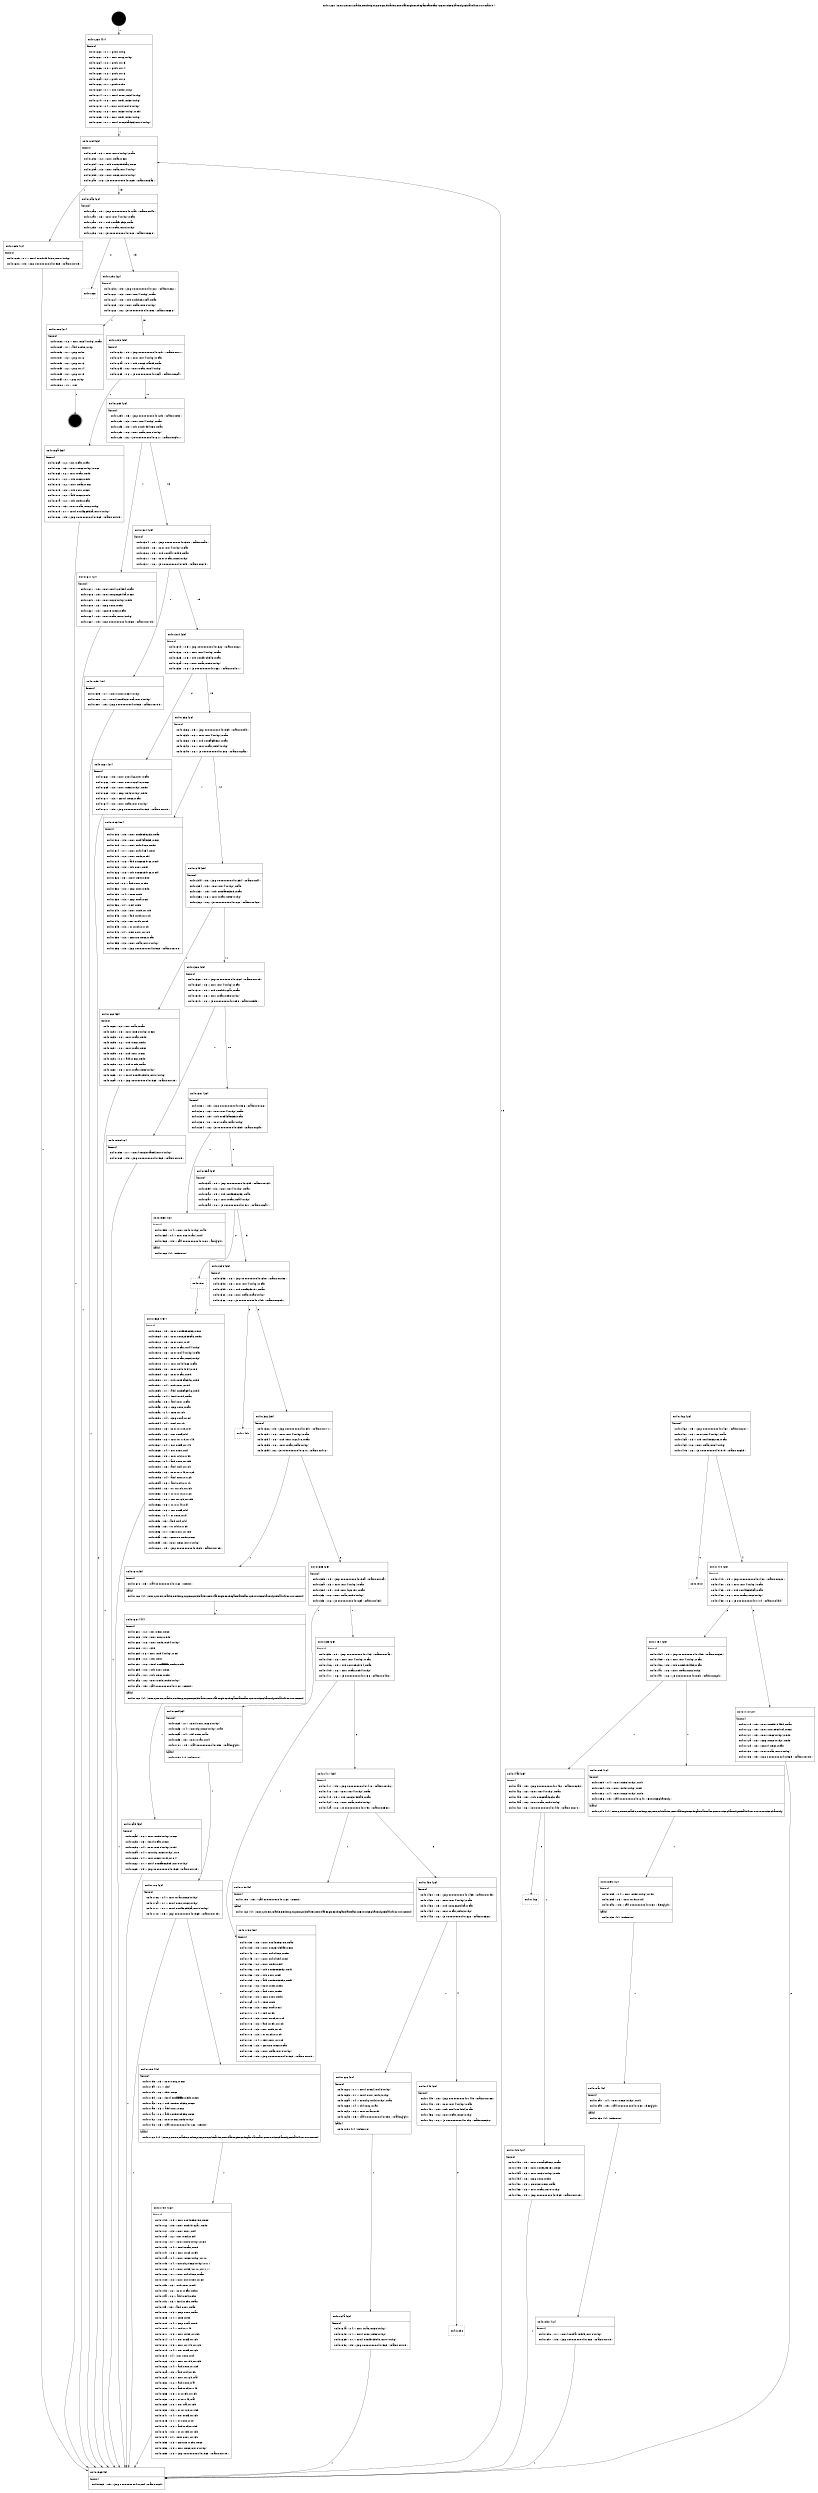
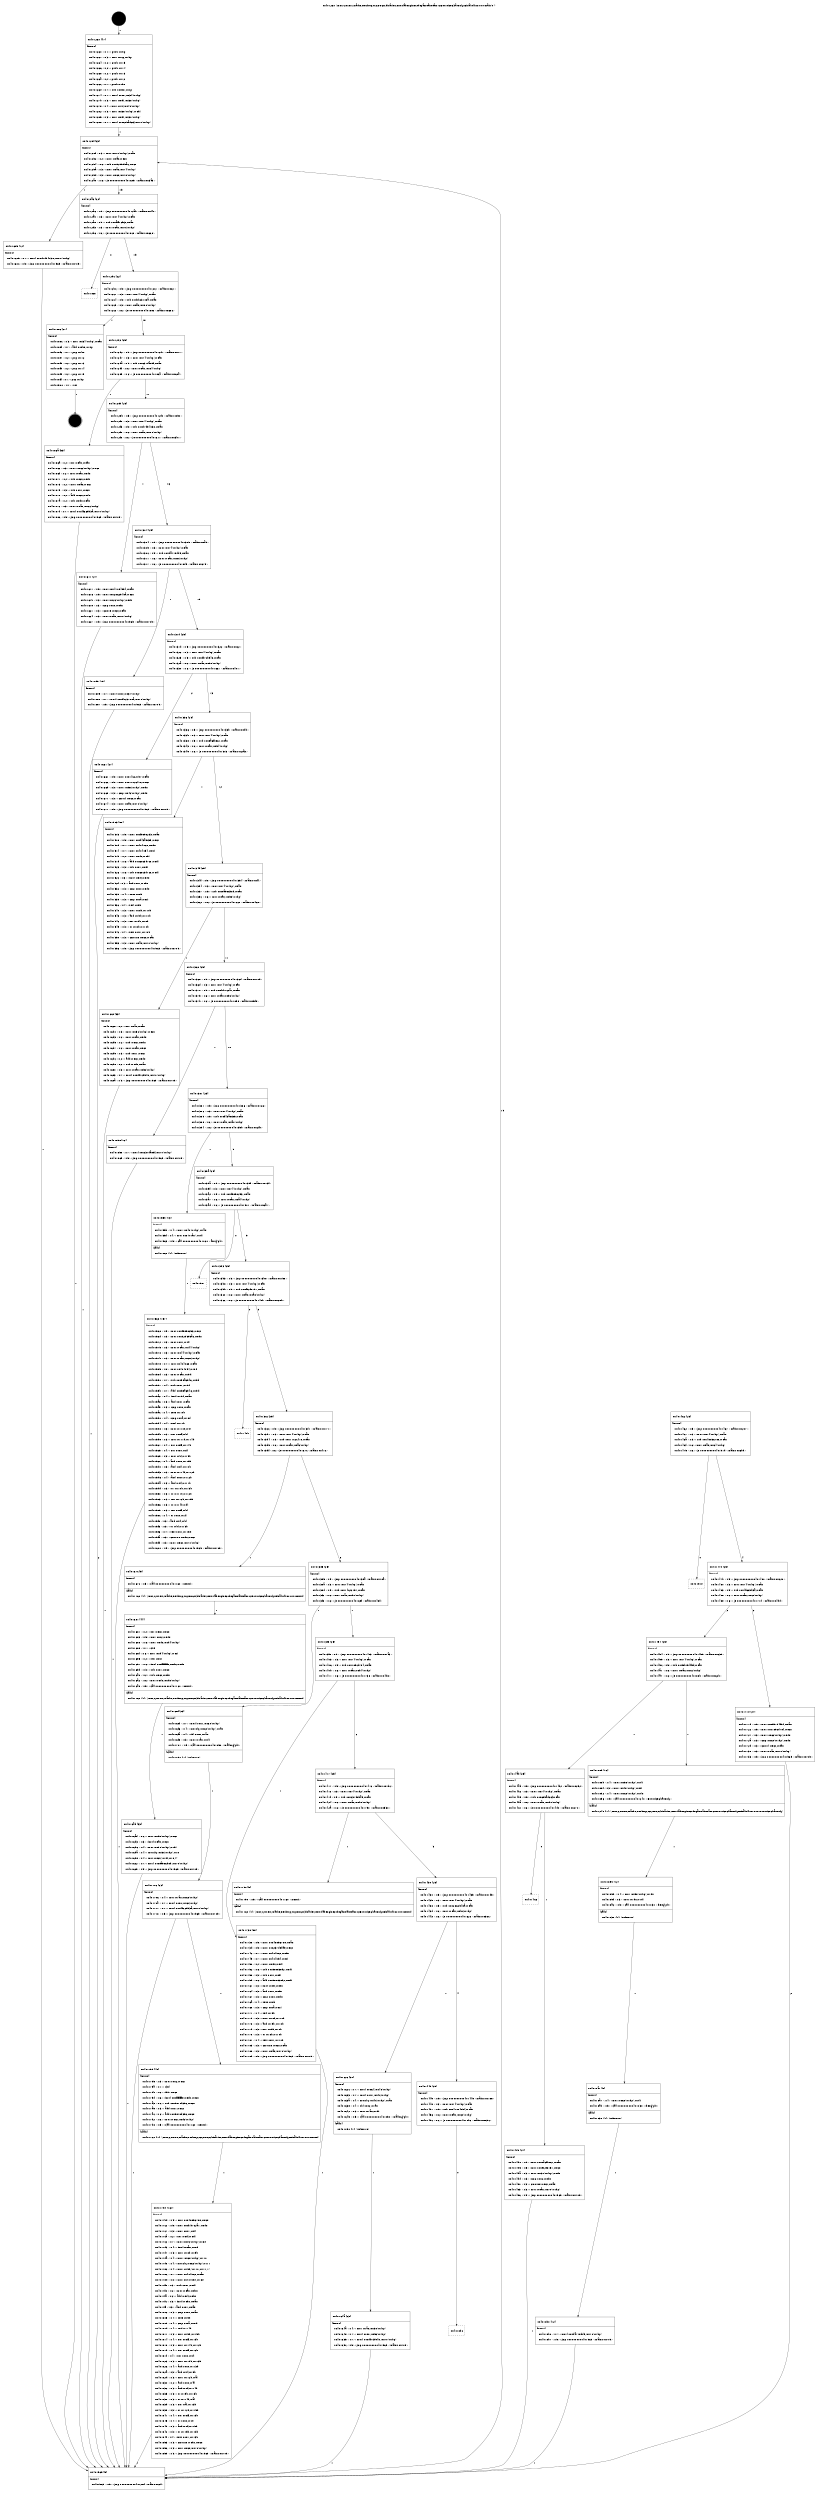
edge "0x401901" -> "0x401568 [157]": now "0x40155b [13]" -> "0x401568 [157]"
edge "0x401738 [88]" -> "0x401969 [5]": added, label "1"
